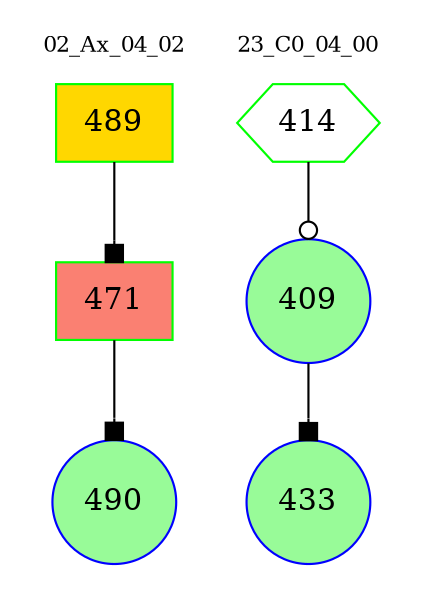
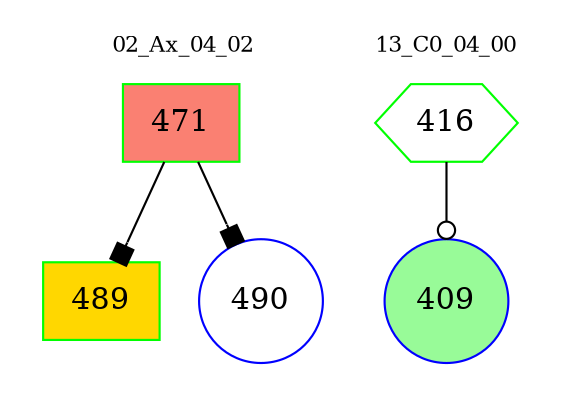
cluster "23_C0_04_00": label "23_C0_04_00" -> "13_C0_04_00"
node "414": label "414" -> "416"
edge "489" -> "471": reversed
node "490": fillcolor palegreen -> white
node "433": removed
